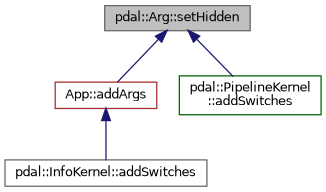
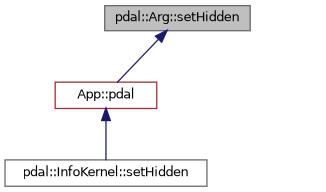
node "App::addArgs": label "App::addArgs" -> "App::pdal"
node "pdal::PipelineKernel ::addSwitches": removed
node "pdal::InfoKernel::addSwitches": label "pdal::InfoKernel::addSwitches" -> "pdal::InfoKernel::setHidden"
